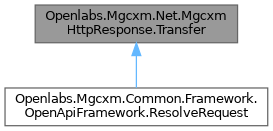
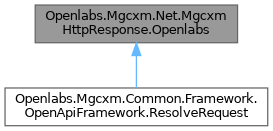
node "Openlabs.Mgcxm.Net.Mgcxm HttpResponse.Transfer": label "Openlabs.Mgcxm.Net.Mgcxm HttpResponse.Transfer" -> "Openlabs.Mgcxm.Net.Mgcxm HttpResponse.Openlabs"
